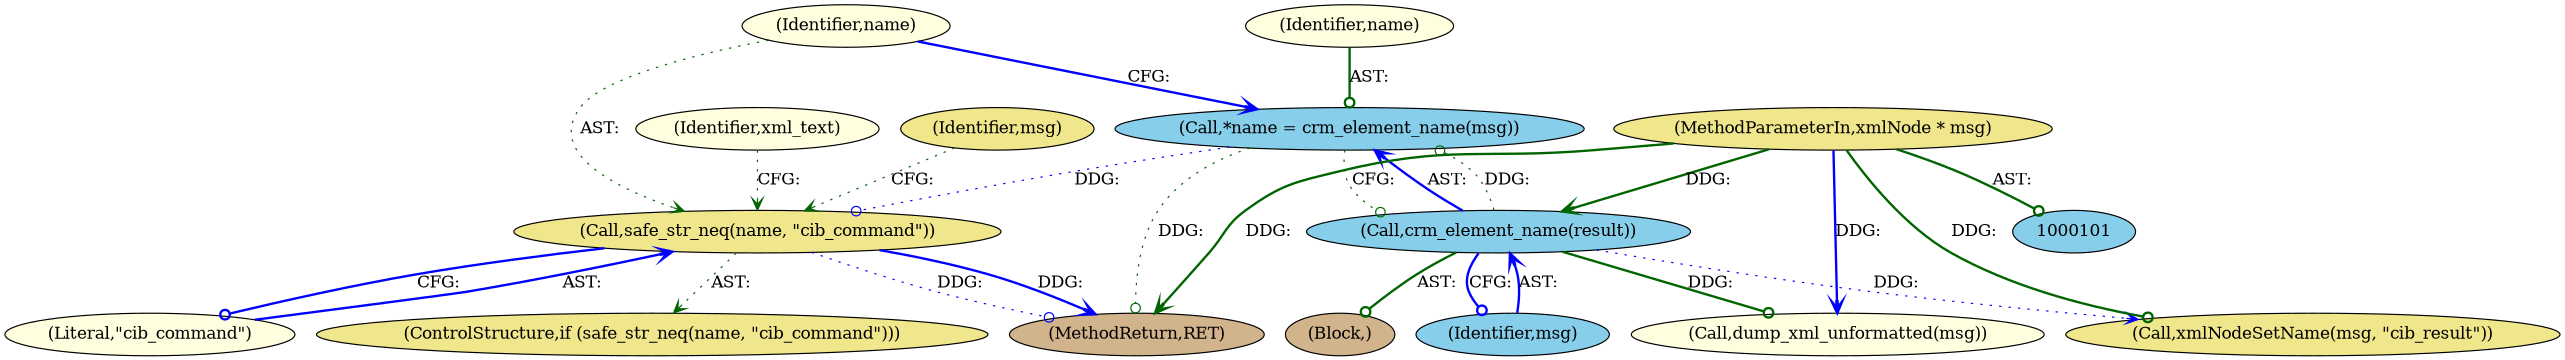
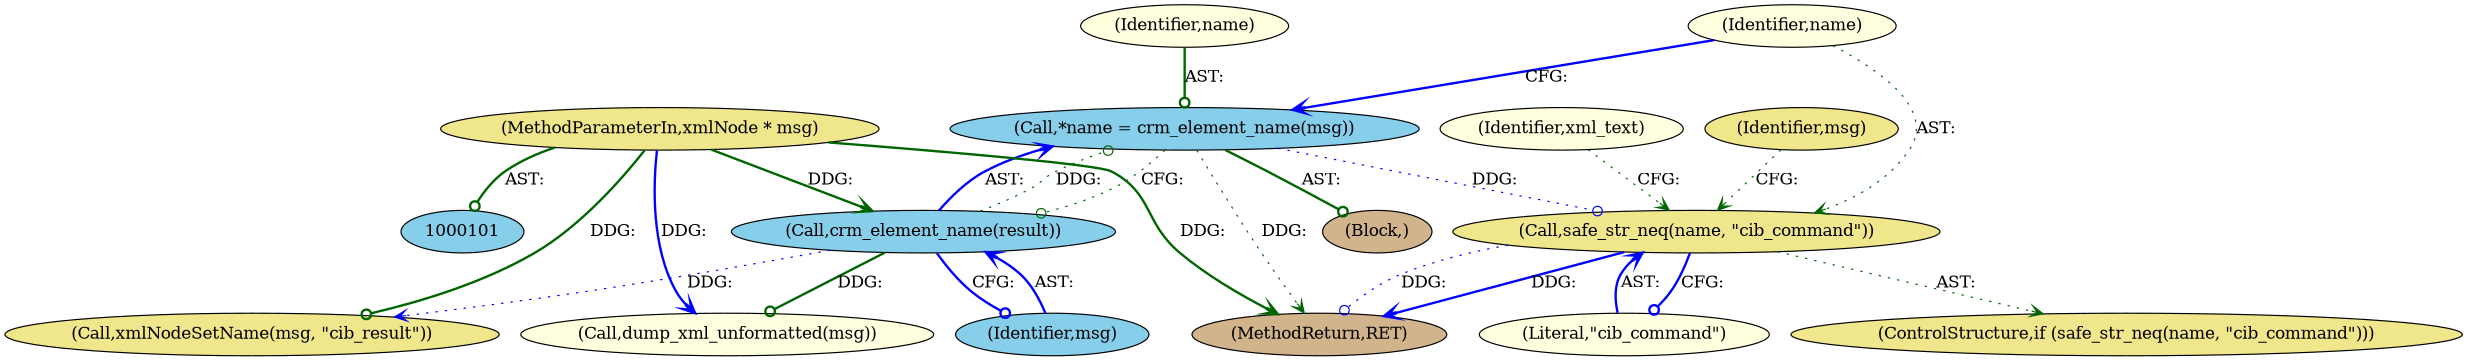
edge "(Call,*name = crm_element_name(msg))" -> "(MethodReturn,RET)": arrowhead odot -> vee
edge "(Call,crm_element_name(result))" -> "(Block,)": now "(Call,*name = crm_element_name(msg))" -> "(Block,)"
